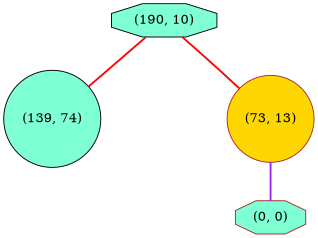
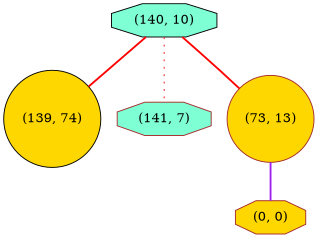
node "(190, 10)": label "(190, 10)" -> "(140, 10)"
node "(139, 74)": fillcolor aquamarine -> gold
node "(141, 7)": added
node "(0, 0)": fillcolor aquamarine -> gold
